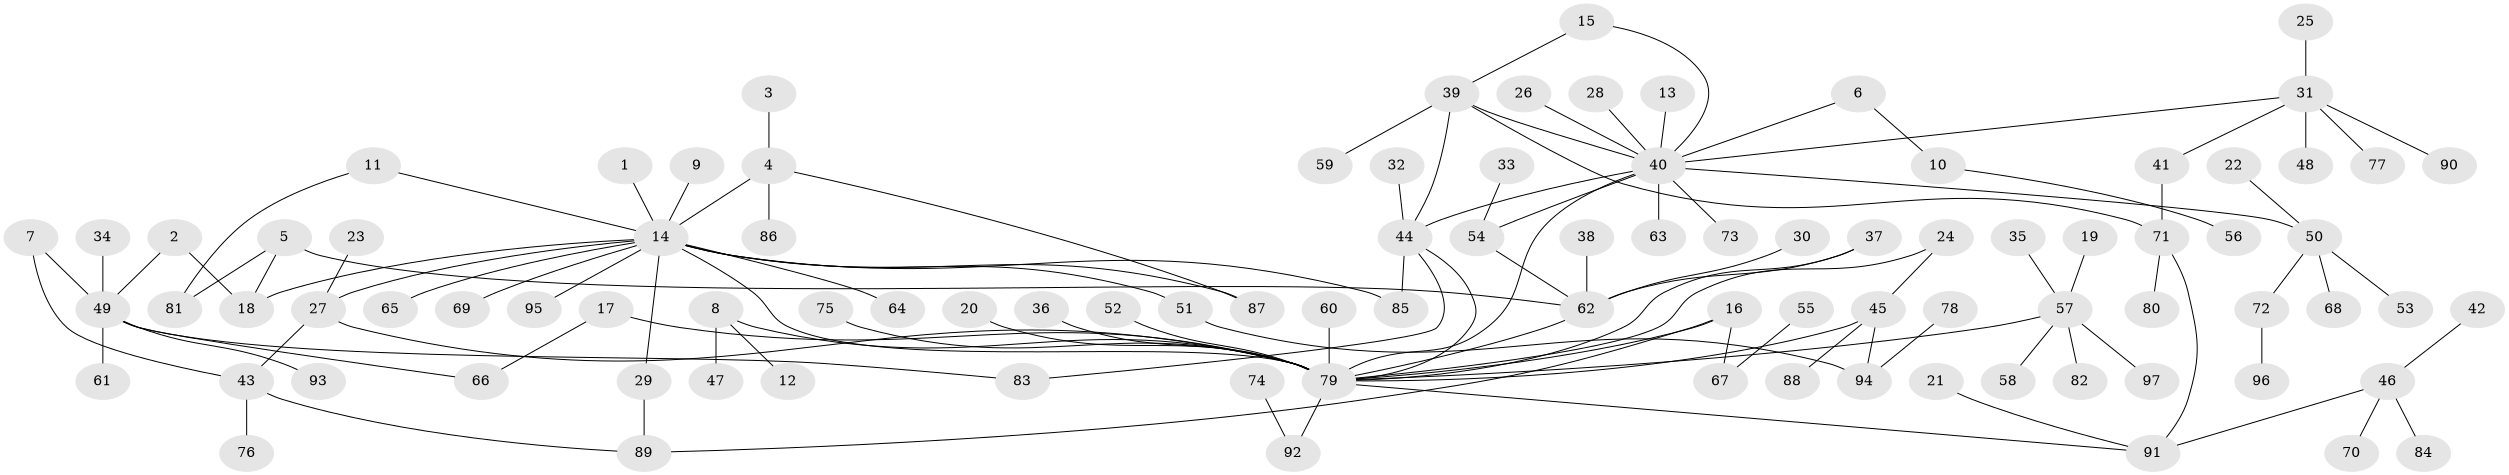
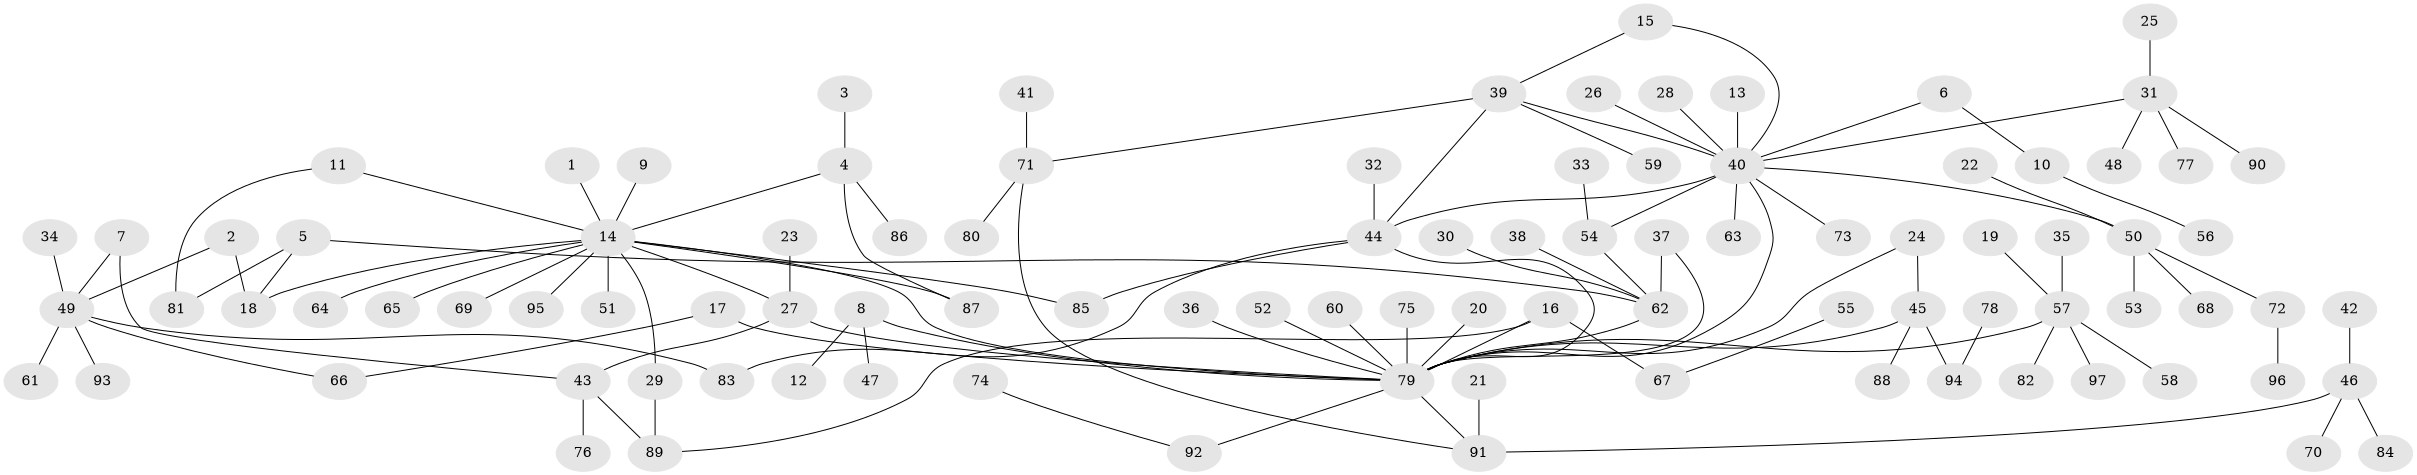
edge "31" -- "41": removed
edge "51" -- "94": removed
